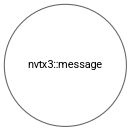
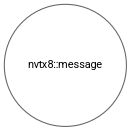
node "nvtx3::message": label "nvtx3::message" -> "nvtx8::message"
